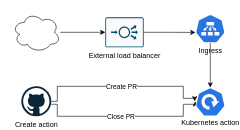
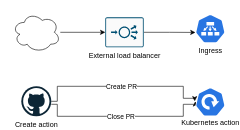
edge "Ingress" -> "Kubernetes action": removed
